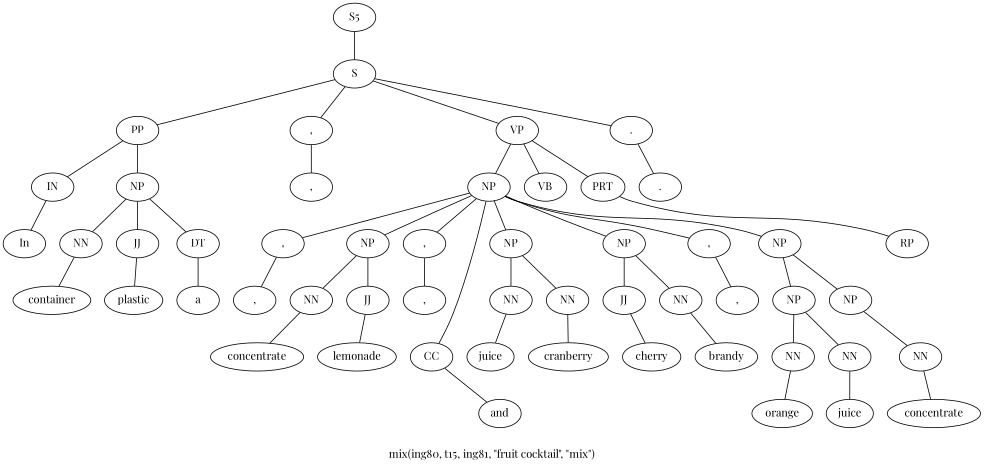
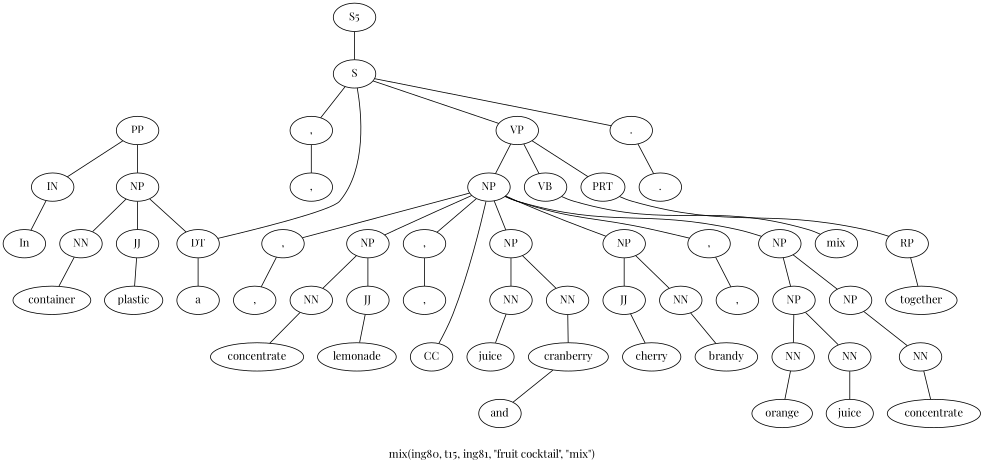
edge "S" -- "PP": now "S" -- "DT"
node "mix": added
node "together": added
edge "CC" -- "and": now "cranberry" -- "and"
